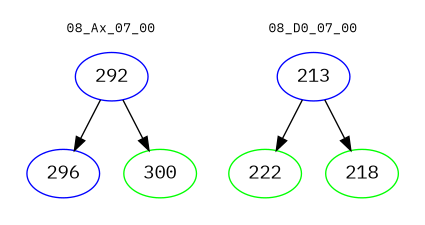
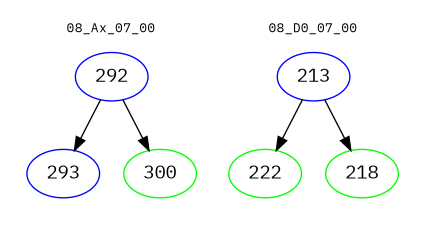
node "296": label "296" -> "293"
